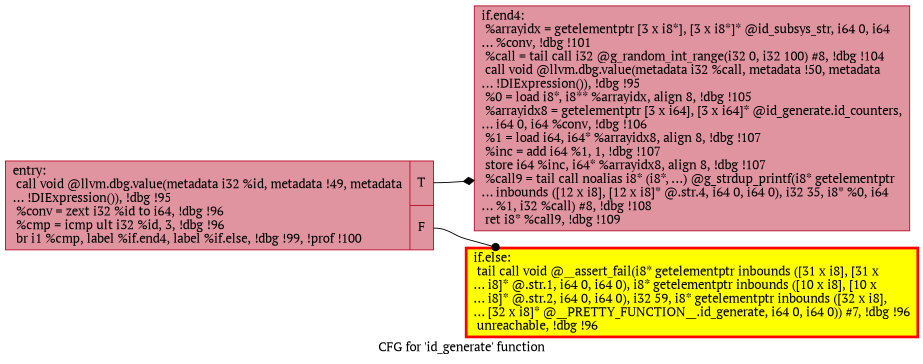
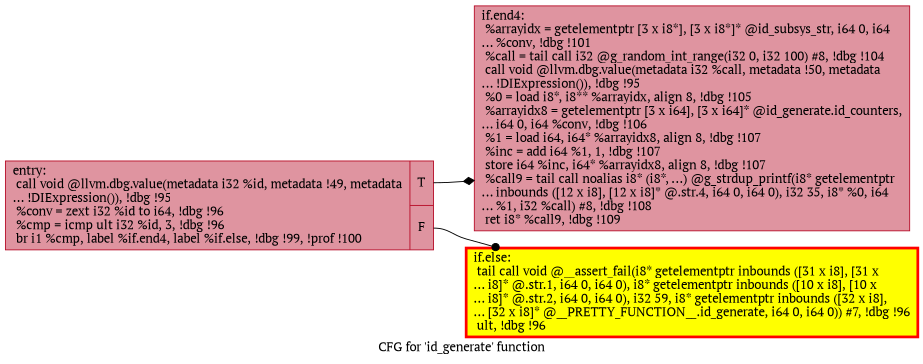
node "if.else:": text "unreachable, !dbg !96" -> "ult, !dbg !96"
